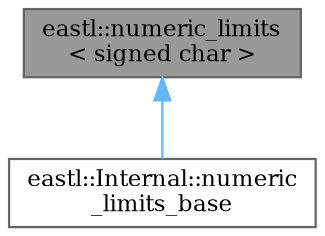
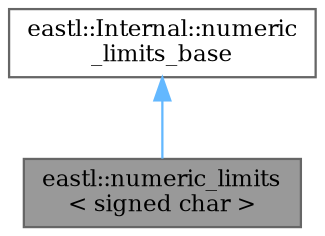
edge "eastl::Internal::numeric _limits_base" -> "eastl::numeric_limits < signed char >": reversed
